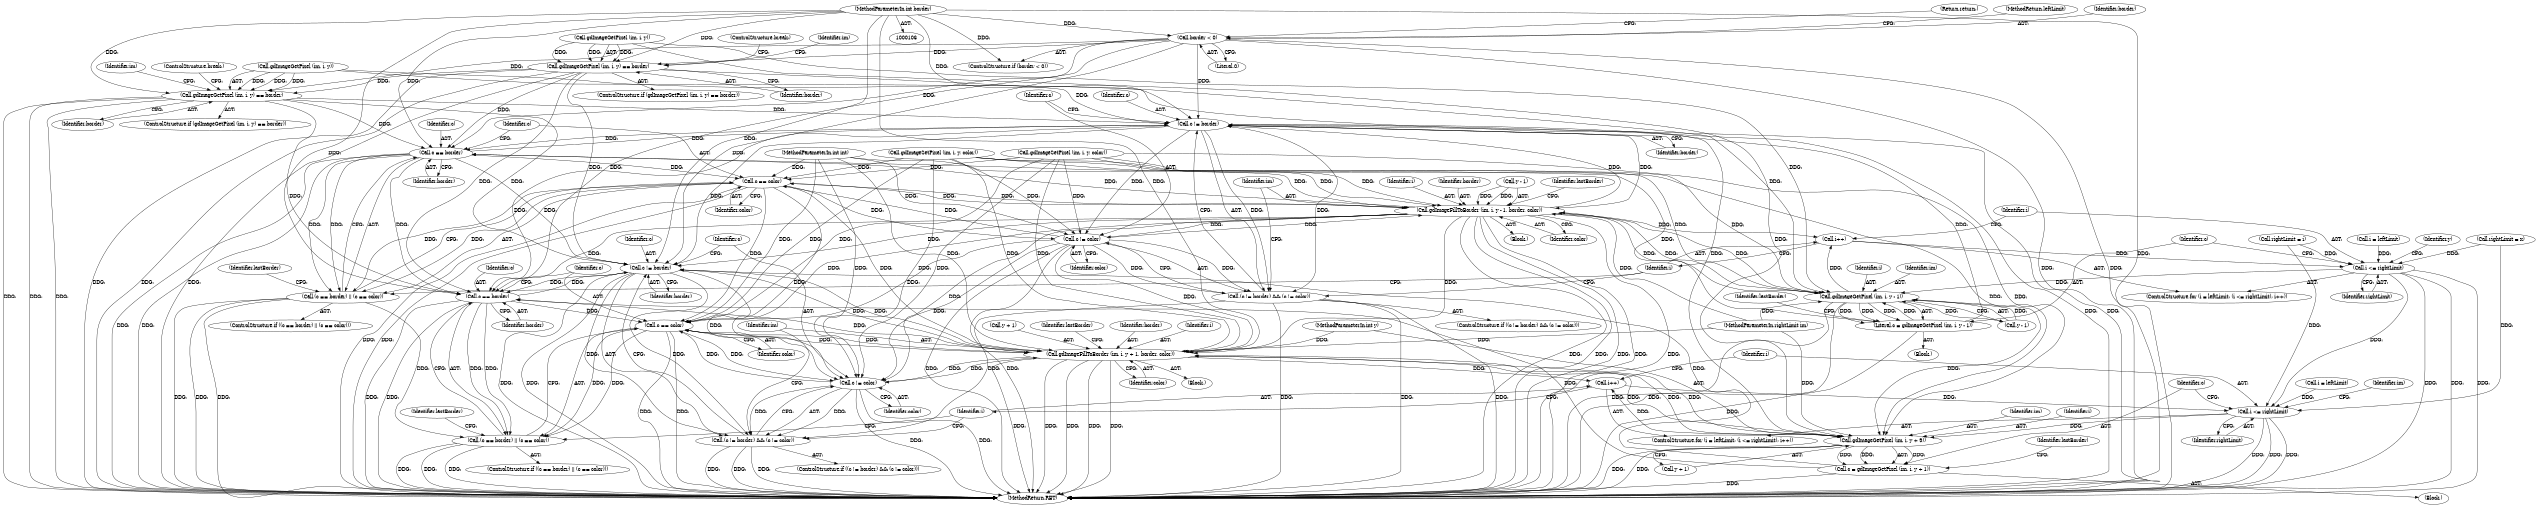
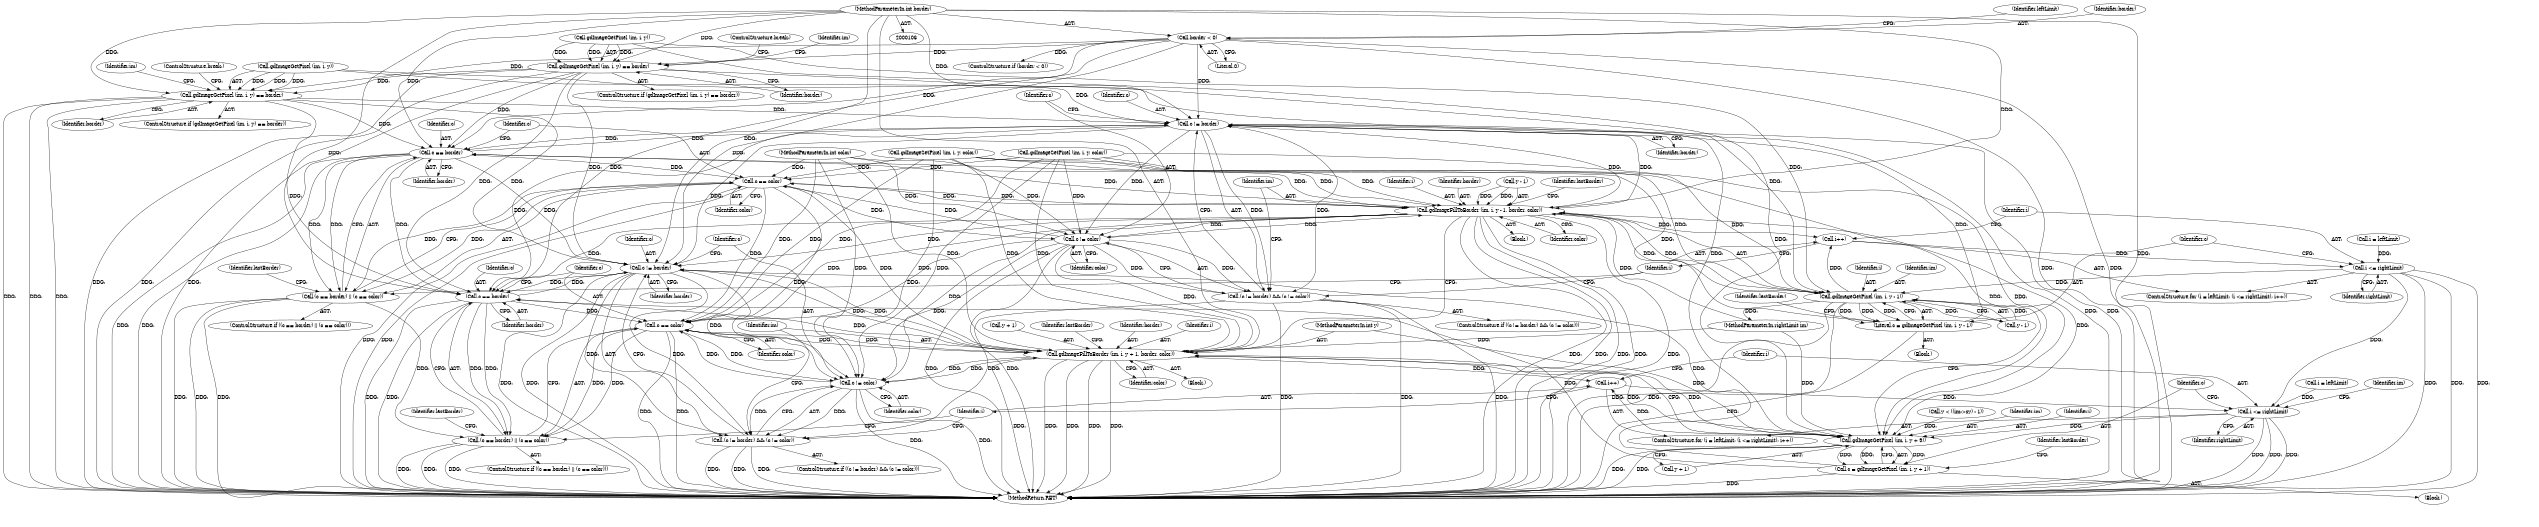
node "(Return,return;)": removed
node "(MethodReturn,leftLimit)": label "(MethodReturn,leftLimit)" -> "(Identifier,leftLimit)"
edge "(MethodParameterIn,int border)" -> "(Call,border < 0)": label "DDG: " -> "AST: "
edge "(MethodParameterIn,int border)" -> "(ControlStructure,if (border < 0))": now "(MethodParameterIn,int border)" -> "(Call,gdImageFillToBorder (im, i, y - 1, border, color))"
node "1000106": label "1000106" -> "2000106"
edge "(Call,border < 0)" -> "(ControlStructure,if (border < 0))": label "AST: " -> "DDG: "
node "(MethodParameterIn,int int)": label "(MethodParameterIn,int int)" -> "(MethodParameterIn,int color)"
edge "(MethodParameterIn,int border)" -> "(Call,gdImageFillToBorder (im, i, y + 1, border, color))": label "DDG: " -> "AST: "
node "(Call,rightLimit = i)": removed
node "(Identifier,y)": removed
node "(Call,rightLimit = x)": removed
edge "(Call,gdImageFillToBorder (im, i, y - 1, border, color))" -> "(Call,gdImageGetPixel (im, i, y - 1))": label "DDG: " -> "AST: "
edge "(Call,gdImageFillToBorder (im, i, y - 1, border, color))" -> "(Call,gdImageGetPixel (im, i, y + 9))": added, label "DDG:"
edge "(Call,gdImageFillToBorder (im, i, y - 1, border, color))" -> "(Call,gdImageFillToBorder (im, i, y + 1, border, color))": label "DDG: " -> "CFG: "
edge "(MethodParameterIn,rightLimit im)" -> "(Call,gdImageGetPixel (im, i, y - 1))": reversed
edge "(Literal,c = gdImageGetPixel (im, i, y - 1))" -> "(Call,gdImageGetPixel (im, i, y - 1))": label "DDG: " -> "CFG: "
edge "(MethodParameterIn,int y)" -> "(Call,gdImageFillToBorder (im, i, y + 1, border, color))": label "DDG: " -> "AST: "
edge "(Call,gdImageGetPixel (im, i, y - 1))" -> "(Call,gdImageGetPixel (im, i, y + 9))": label "DDG: " -> "CFG: "
edge "(MethodParameterIn,int y)" -> "(Call,gdImageGetPixel (im, i, y + 9))": label "AST: " -> "DDG: "
edge "(Call,gdImageFillToBorder (im, i, y + 1, border, color))" -> "(Call,gdImageGetPixel (im, i, y + 9))": label "DDG: " -> "CFG: "
edge "(Literal,c = gdImageGetPixel (im, i, y - 1))" -> "(MethodReturn,RET)": label "DDG: " -> "CFG: "
node "(Call,y < ((im->sy) - 1))": added
edge "(Call,c = gdImageGetPixel (im, i, y + 1))" -> "(Call,gdImageGetPixel (im, i, y + 9))": added, label "CFG:"
